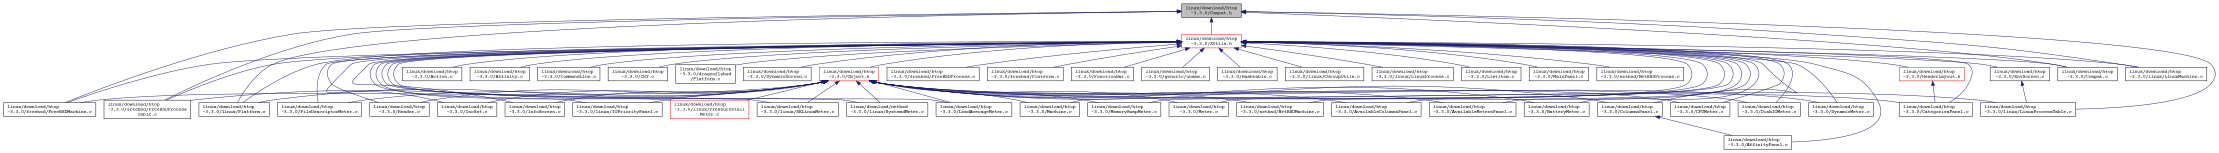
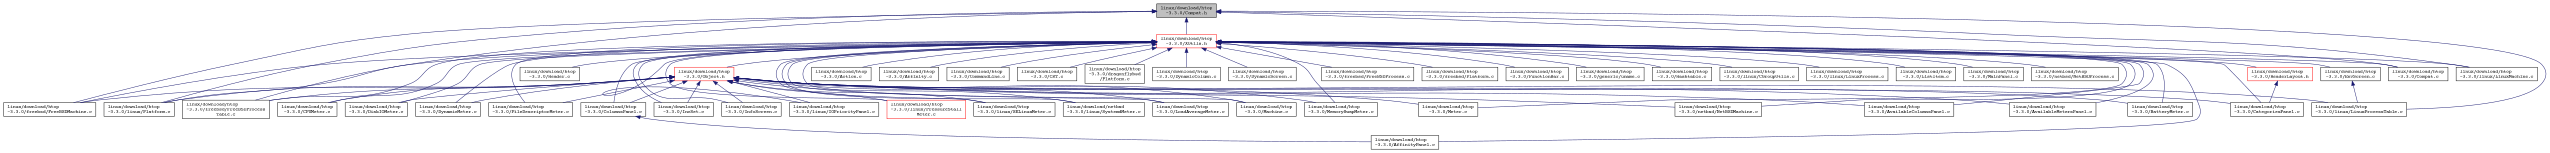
node "linux/download/htop -3.3.0/DynamicColumn.c": added
edge "linux/download/htop -3.3.0/Header.c" -> "linux/download/htop -3.3.0/Object.h": removed
